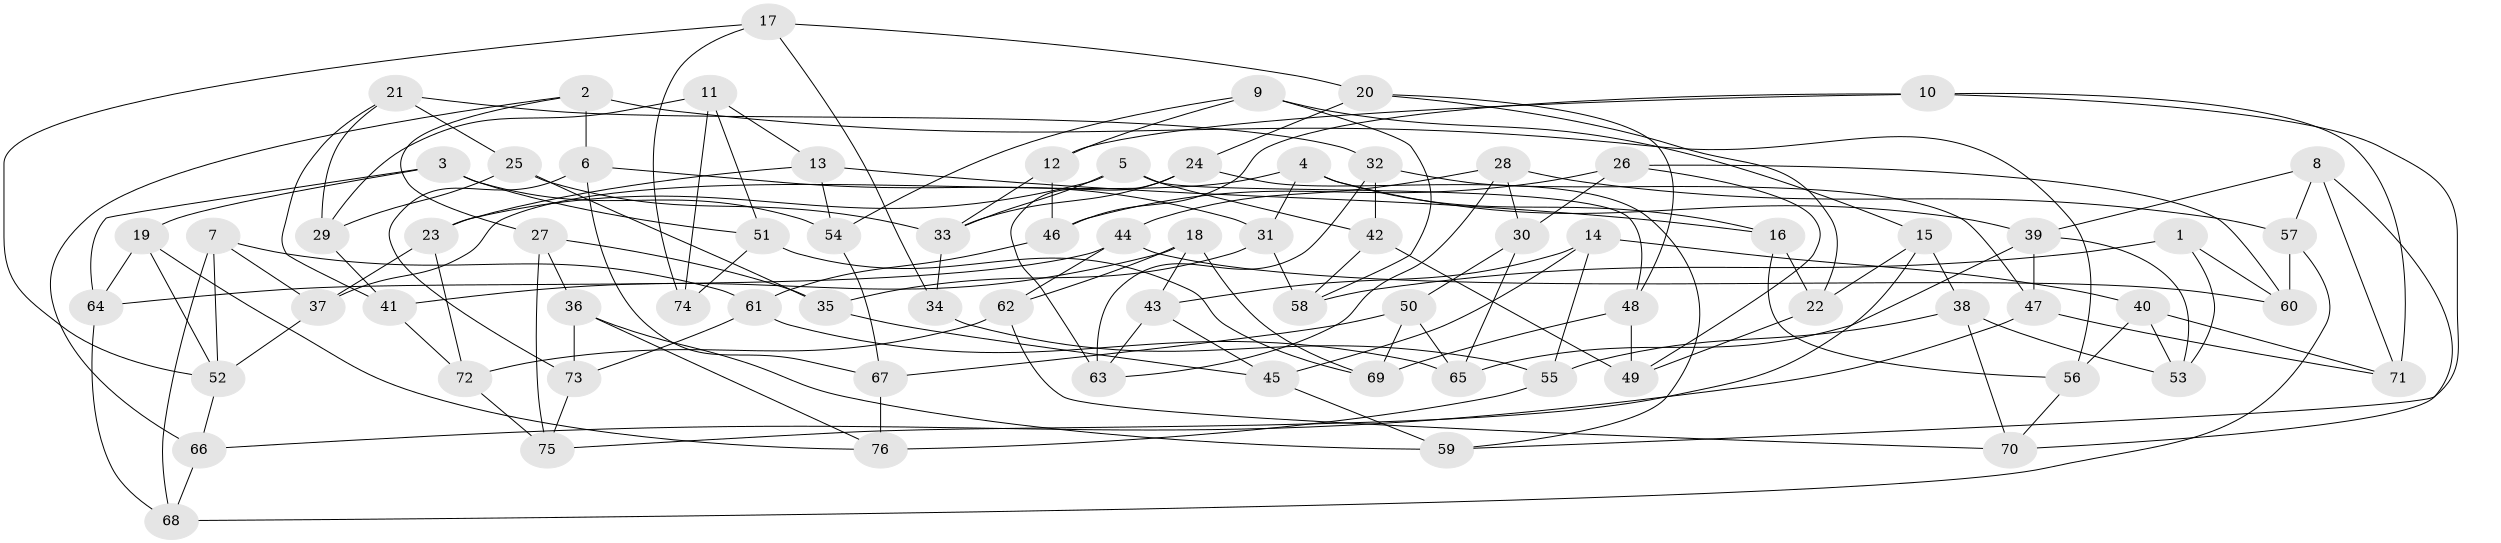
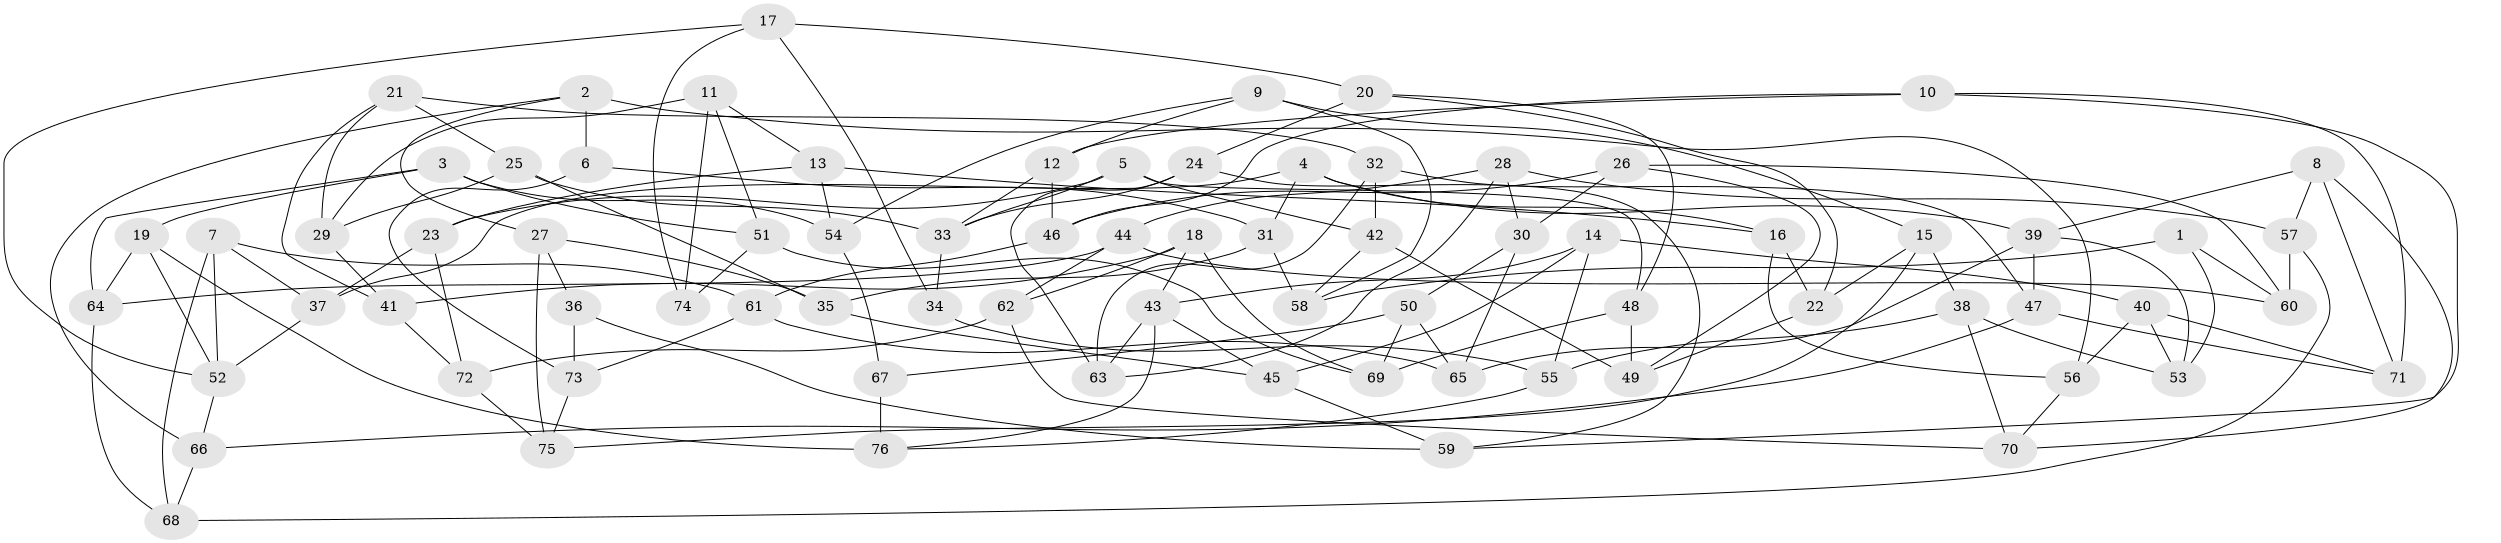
edge "6" -- "67": removed
edge "36" -- "76": now "43" -- "76"
